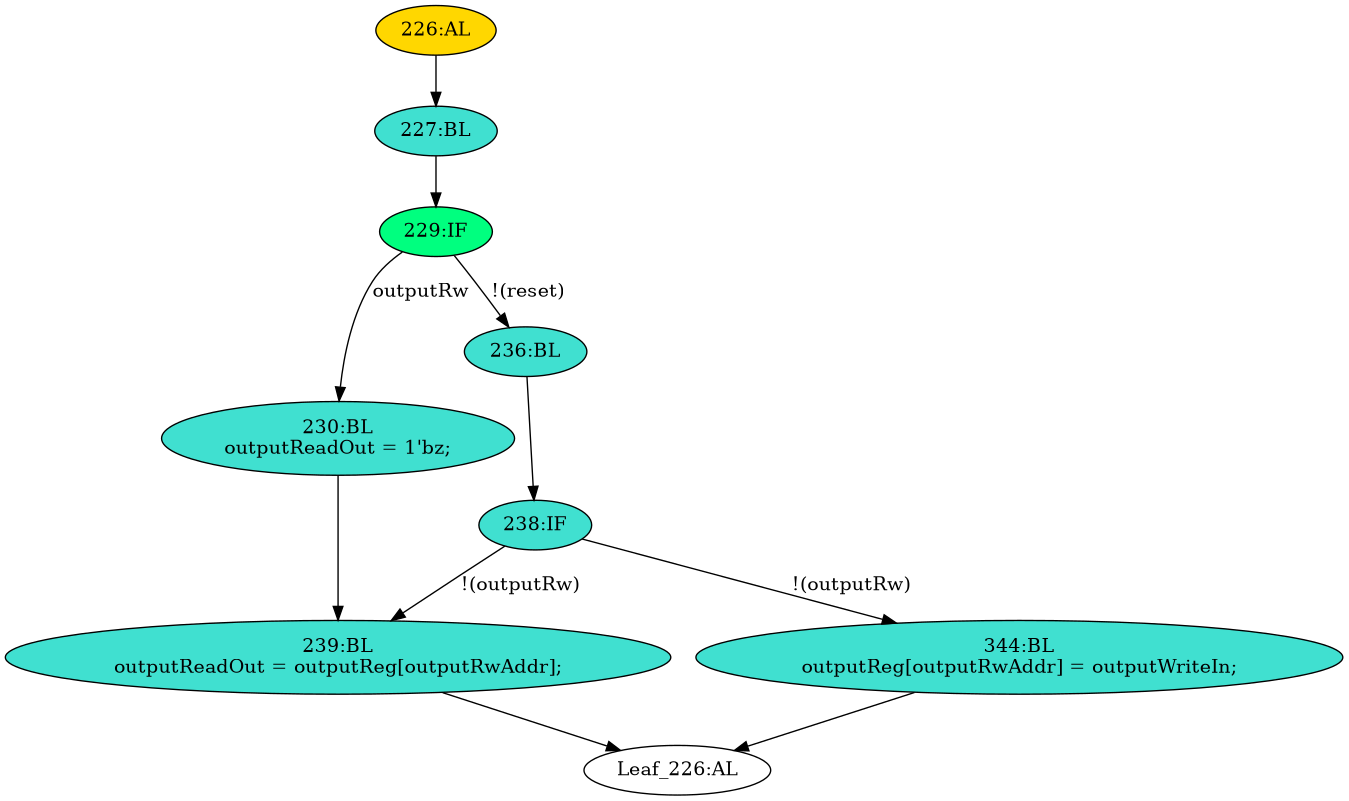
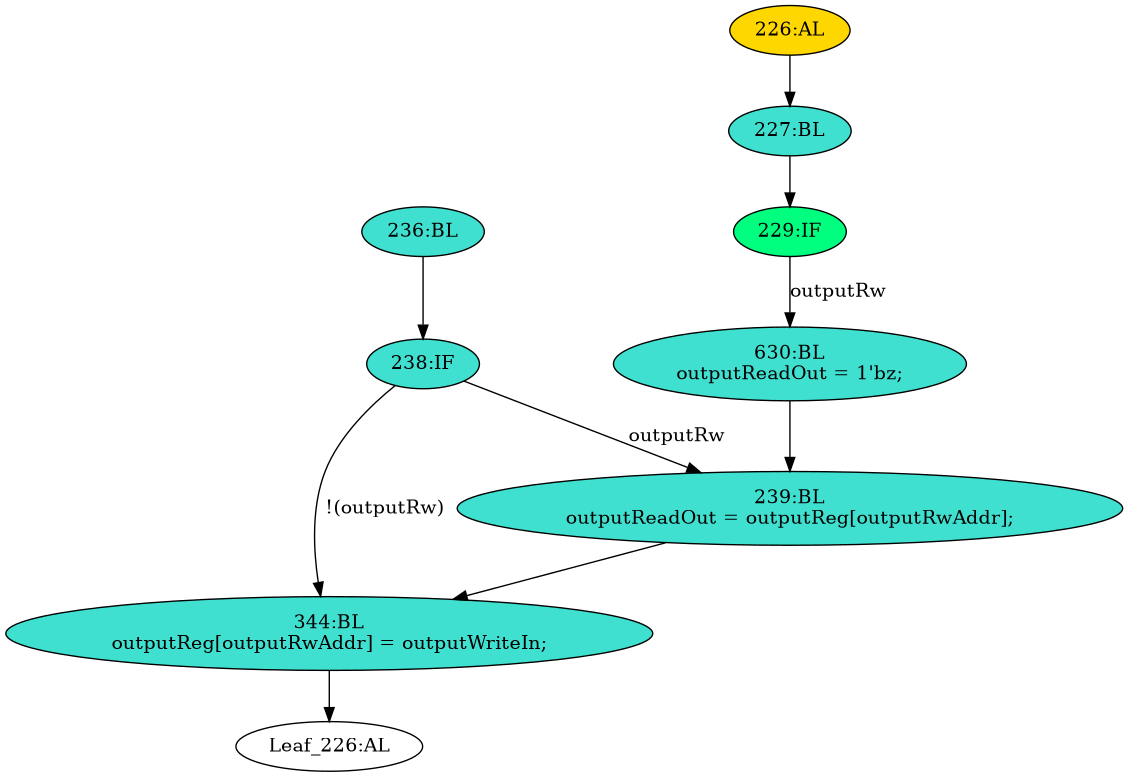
edge "229:IF" -> "236:BL": removed, label "!(reset)"
node "230:BL outputReadOut = 1'bz;": label "230:BL outputReadOut = 1'bz;" -> "630:BL outputReadOut = 1'bz;"
edge "238:IF" -> "239:BL outputReadOut = outputReg[outputRwAddr];": label "!(outputRw)" -> "outputRw"
edge "239:BL outputReadOut = outputReg[outputRwAddr];" -> "Leaf_226:AL": now "239:BL outputReadOut = outputReg[outputRwAddr];" -> "344:BL outputReg[outputRwAddr] = outputWriteIn;"
